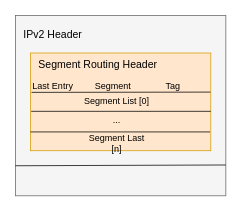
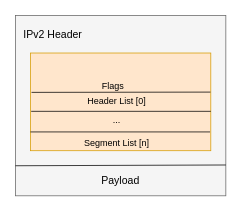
node "Segment Routing Header": removed
node "Last Entry": removed
node "Segment": label "Segment" -> "Flags"
node "Tag": removed
node "Segment List [0]": label "Segment List [0]" -> "Header List [0]"
node "Segment Last [n]": label "Segment Last [n]" -> "Segment List [n]"
node "Payload": added
